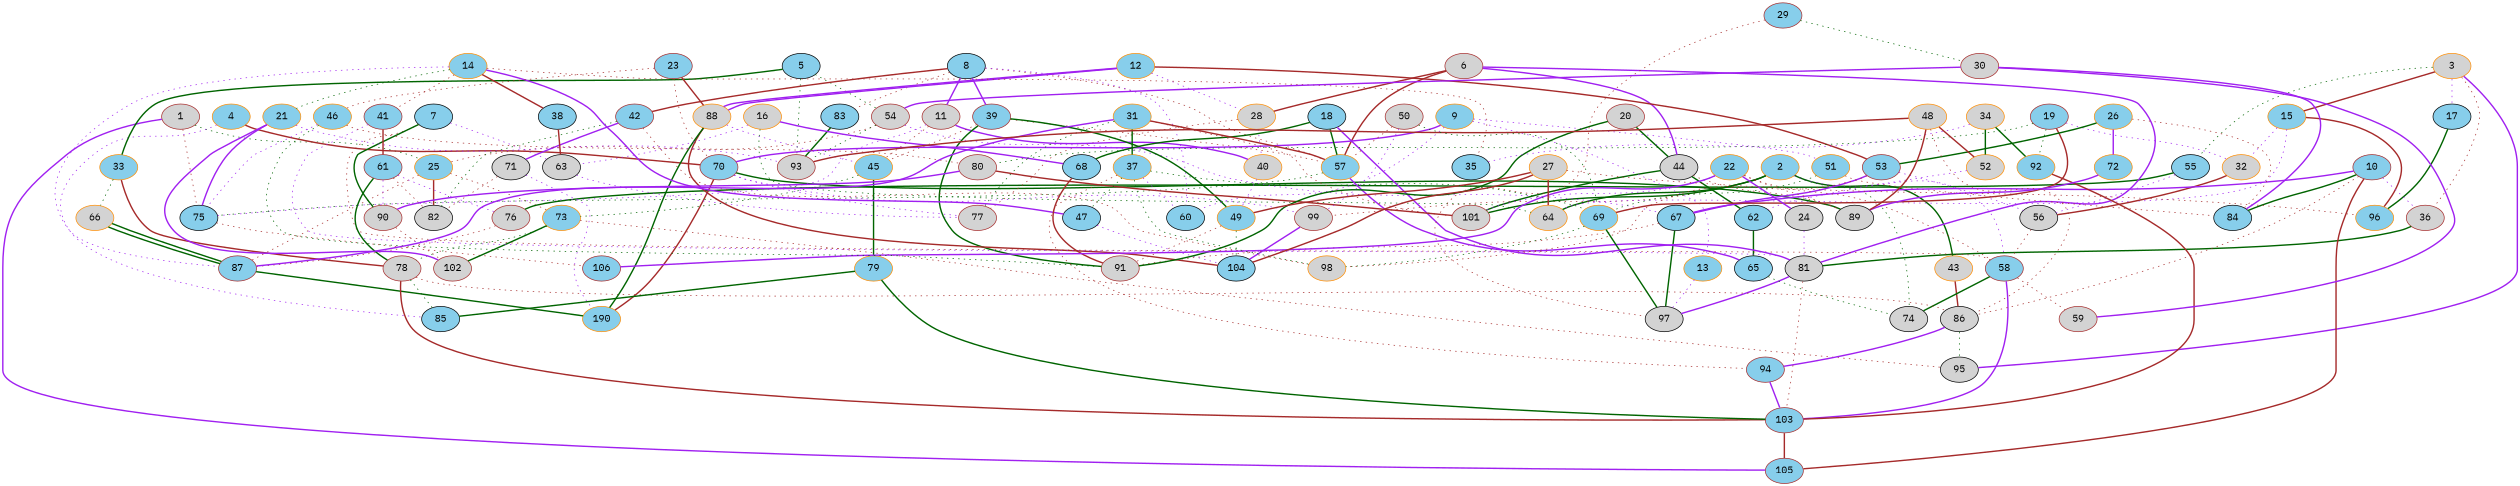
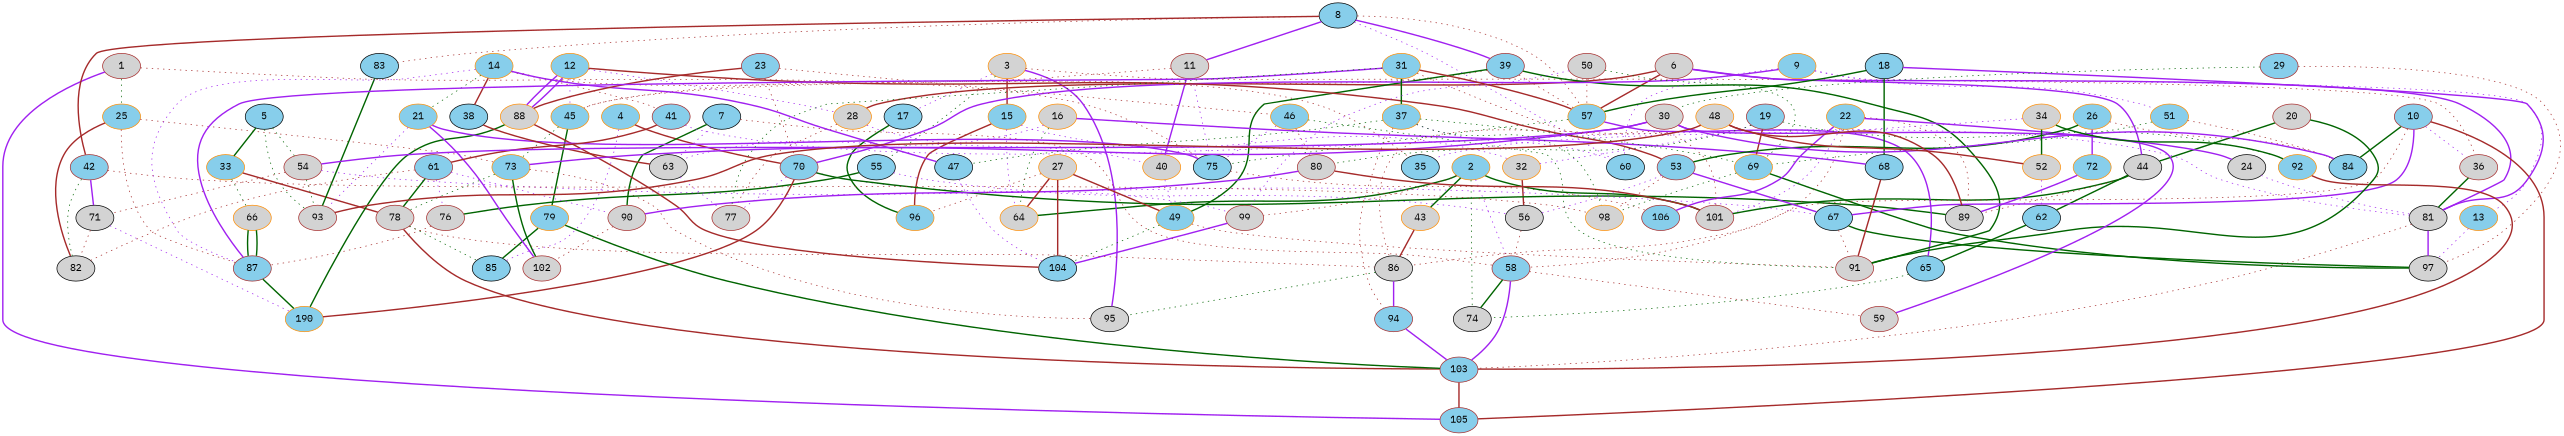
edge "88" -- "45": now "12" -- "45"
edge "54" -- "25": now "54" -- "71"
edge "30" -- "73": added
